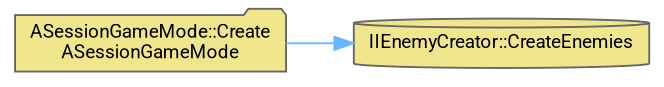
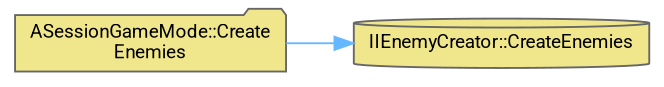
node "ASessionGameMode::Create ASessionGameMode": label "ASessionGameMode::Create ASessionGameMode" -> "ASessionGameMode::Create Enemies"
